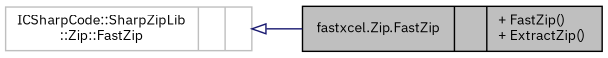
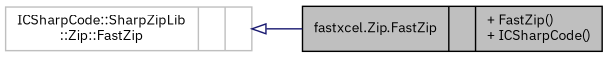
node "fastxcel.Zip.FastZip": text "+ ExtractZip()" -> "+ ICSharpCode()"
